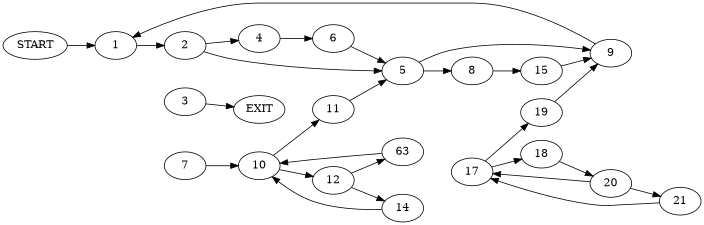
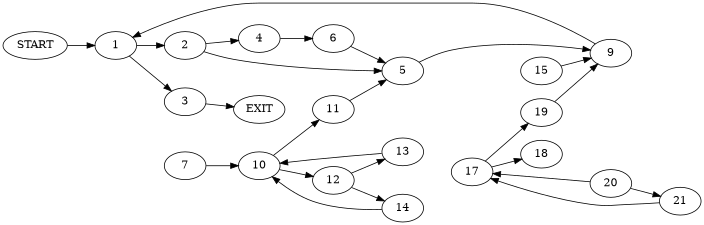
edge "1" -> "3": added
node "8": removed
node "63": label "63" -> "13"
edge "18" -> "20": removed
